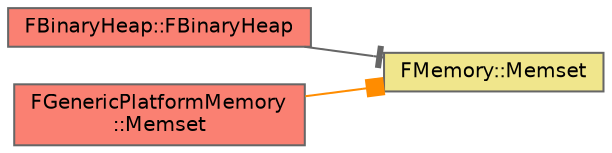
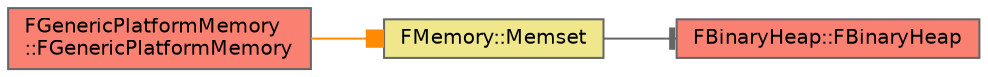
edge "FBinaryHeap::FBinaryHeap" -> "FMemory::Memset": reversed
node "FGenericPlatformMemory ::Memset": label "FGenericPlatformMemory ::Memset" -> "FGenericPlatformMemory ::FGenericPlatformMemory"
